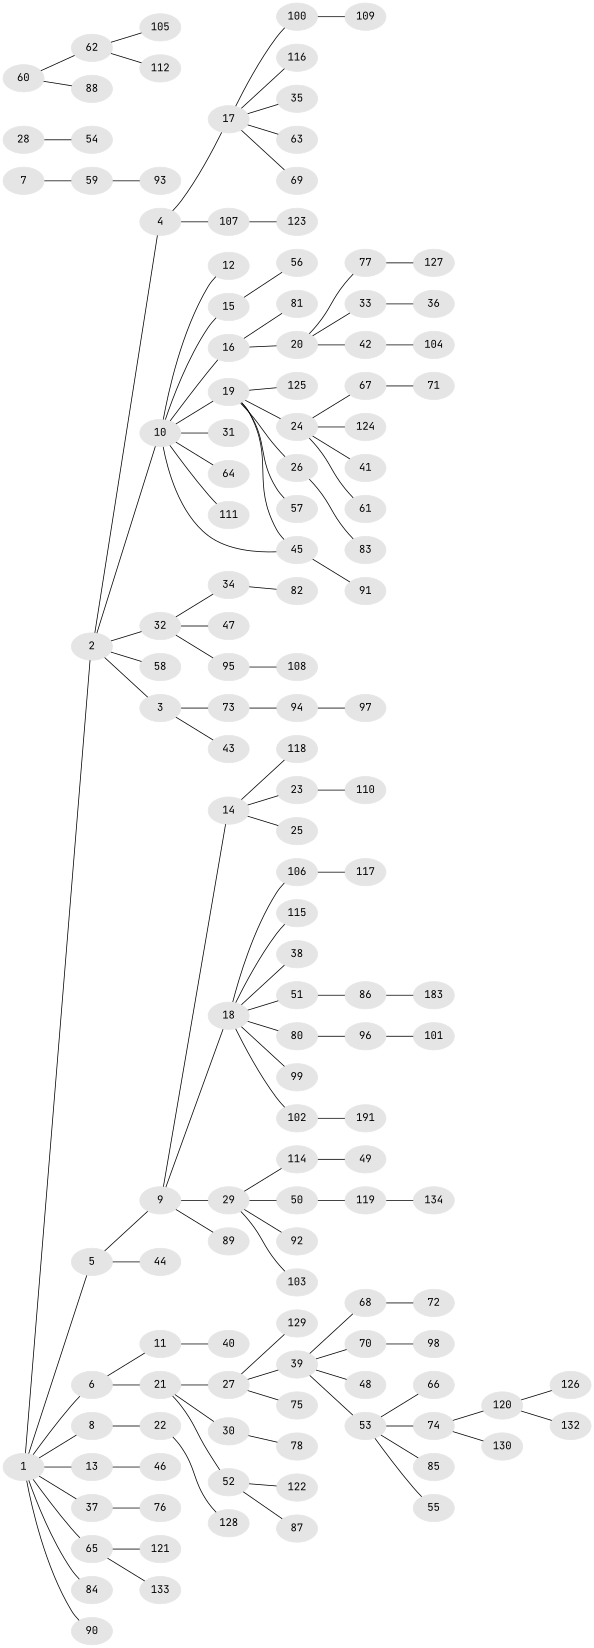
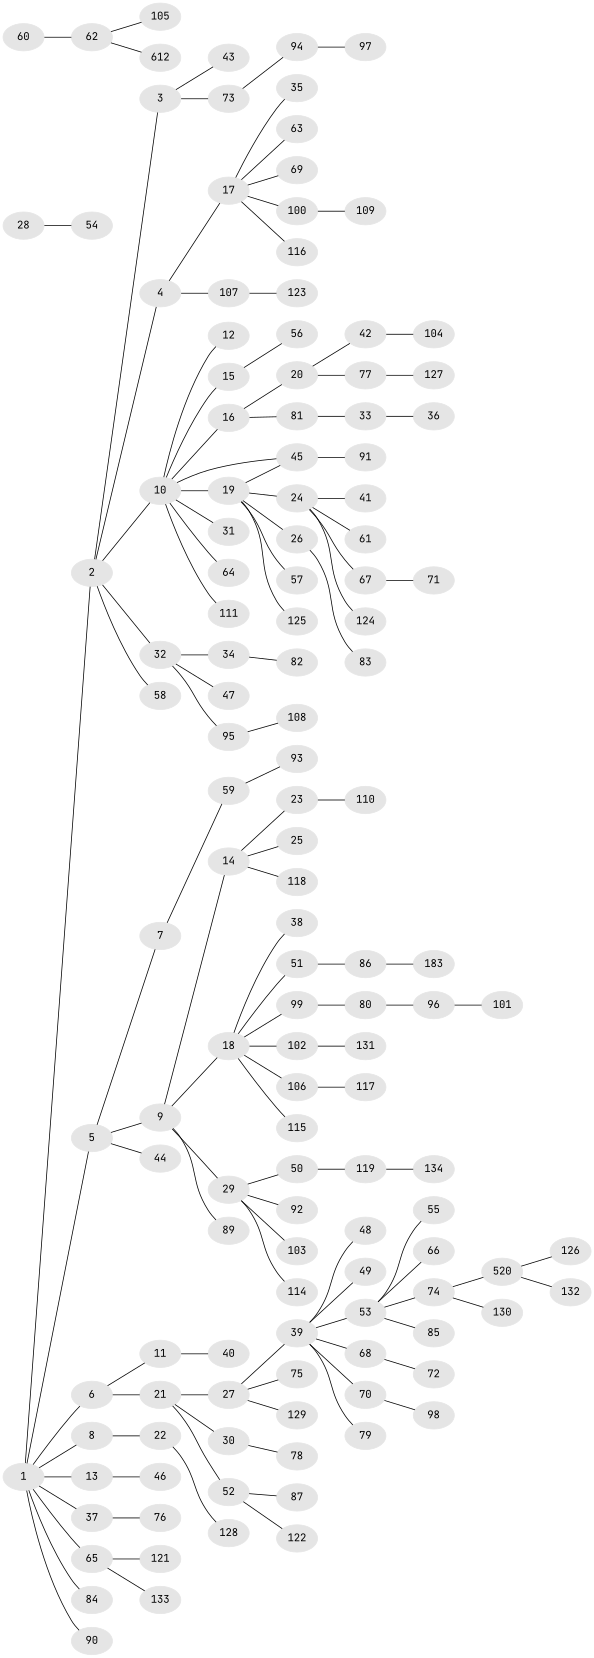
node "112": label "112" -> "612"
node "88": removed
edge "33" -- "20": now "33" -- "81"
edge "18" -- "80": now "99" -- "80"
edge "7" -- "5": added
node "191": label "191" -> "131"
edge "114" -- "49": now "39" -- "49"
node "120": label "120" -> "520"
node "79": added
